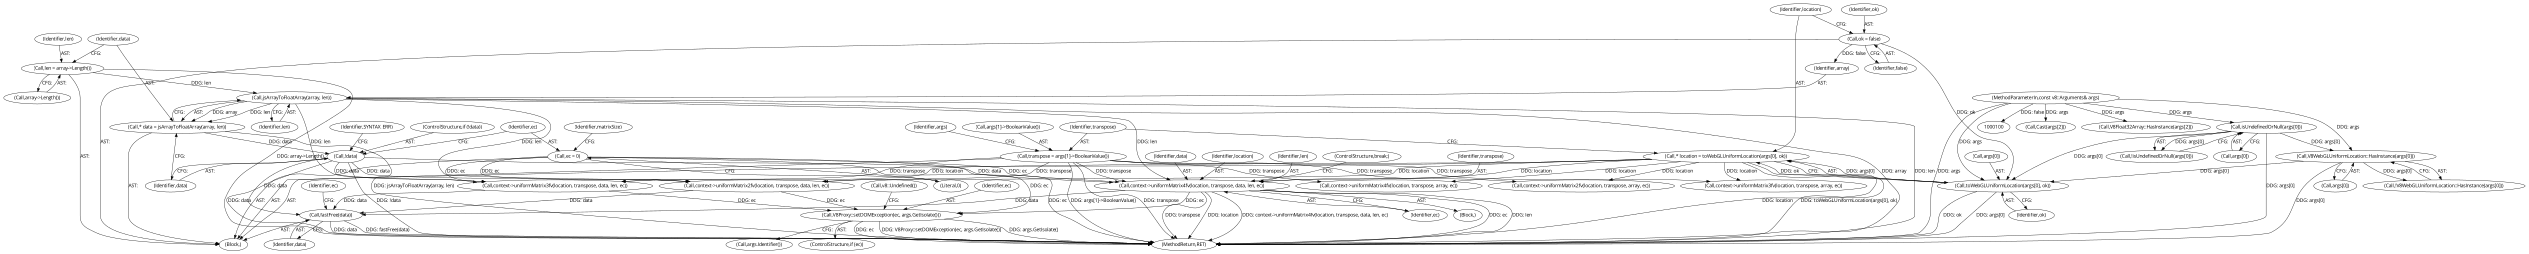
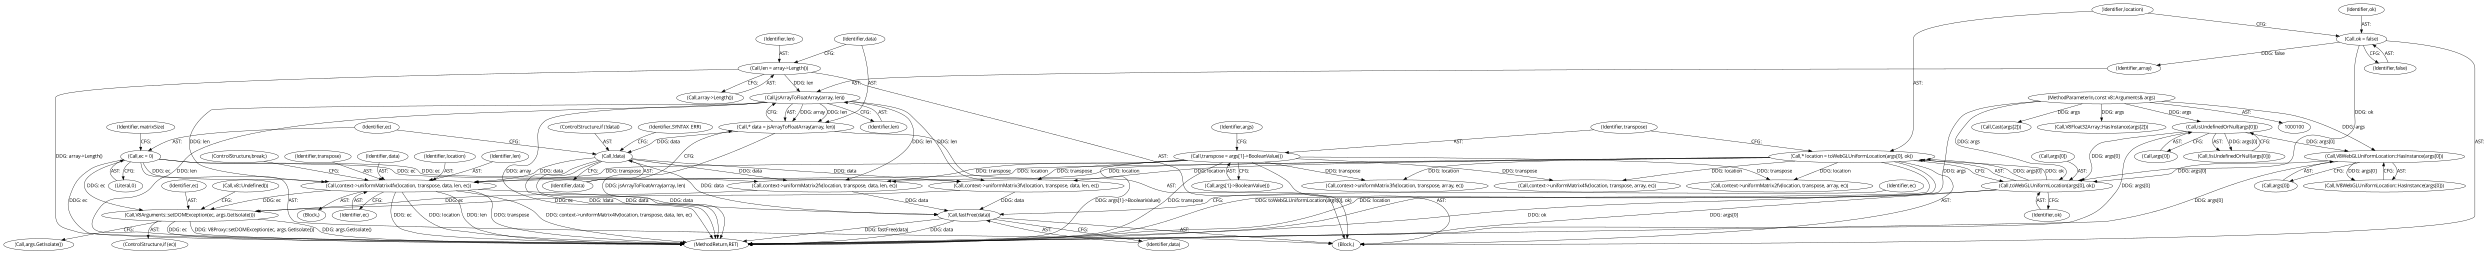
edge "(MethodParameterIn,const v8::Arguments& args)" -> "1000100": label "DDG: false" -> "AST: "
edge "(Call,transpose = args[1]->BooleanValue())" -> "(Call,args[1]->BooleanValue())": added, label "CFG:"
node "(Call,V8Proxy::setDOMException(ec, args.GetIsolate()))": label "(Call,V8Proxy::setDOMException(ec, args.GetIsolate()))" -> "(Call,V8Arguments::setDOMException(ec, args.GetIsolate()))"
node "(Call,args.Identifier())": label "(Call,args.Identifier())" -> "(Call,args.GetIsolate())"
